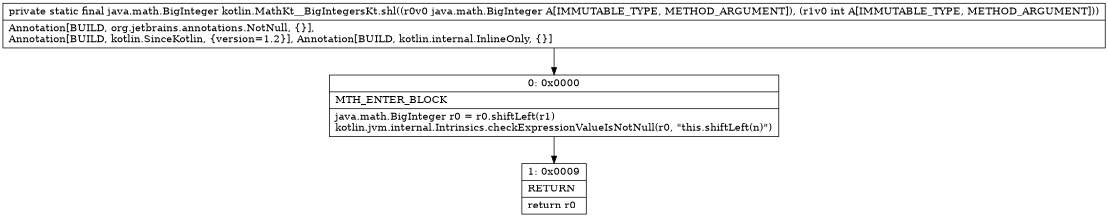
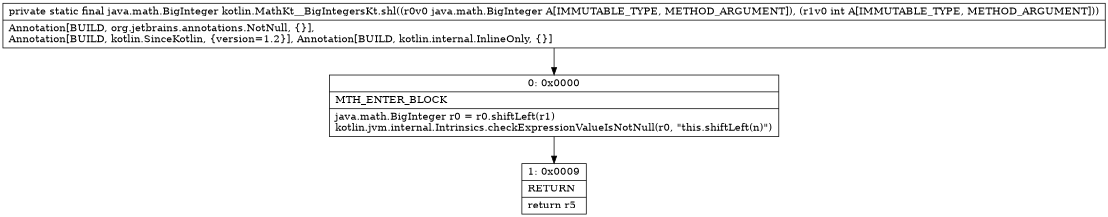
node "1: 0x0009": text "return r0" -> "return r5"
